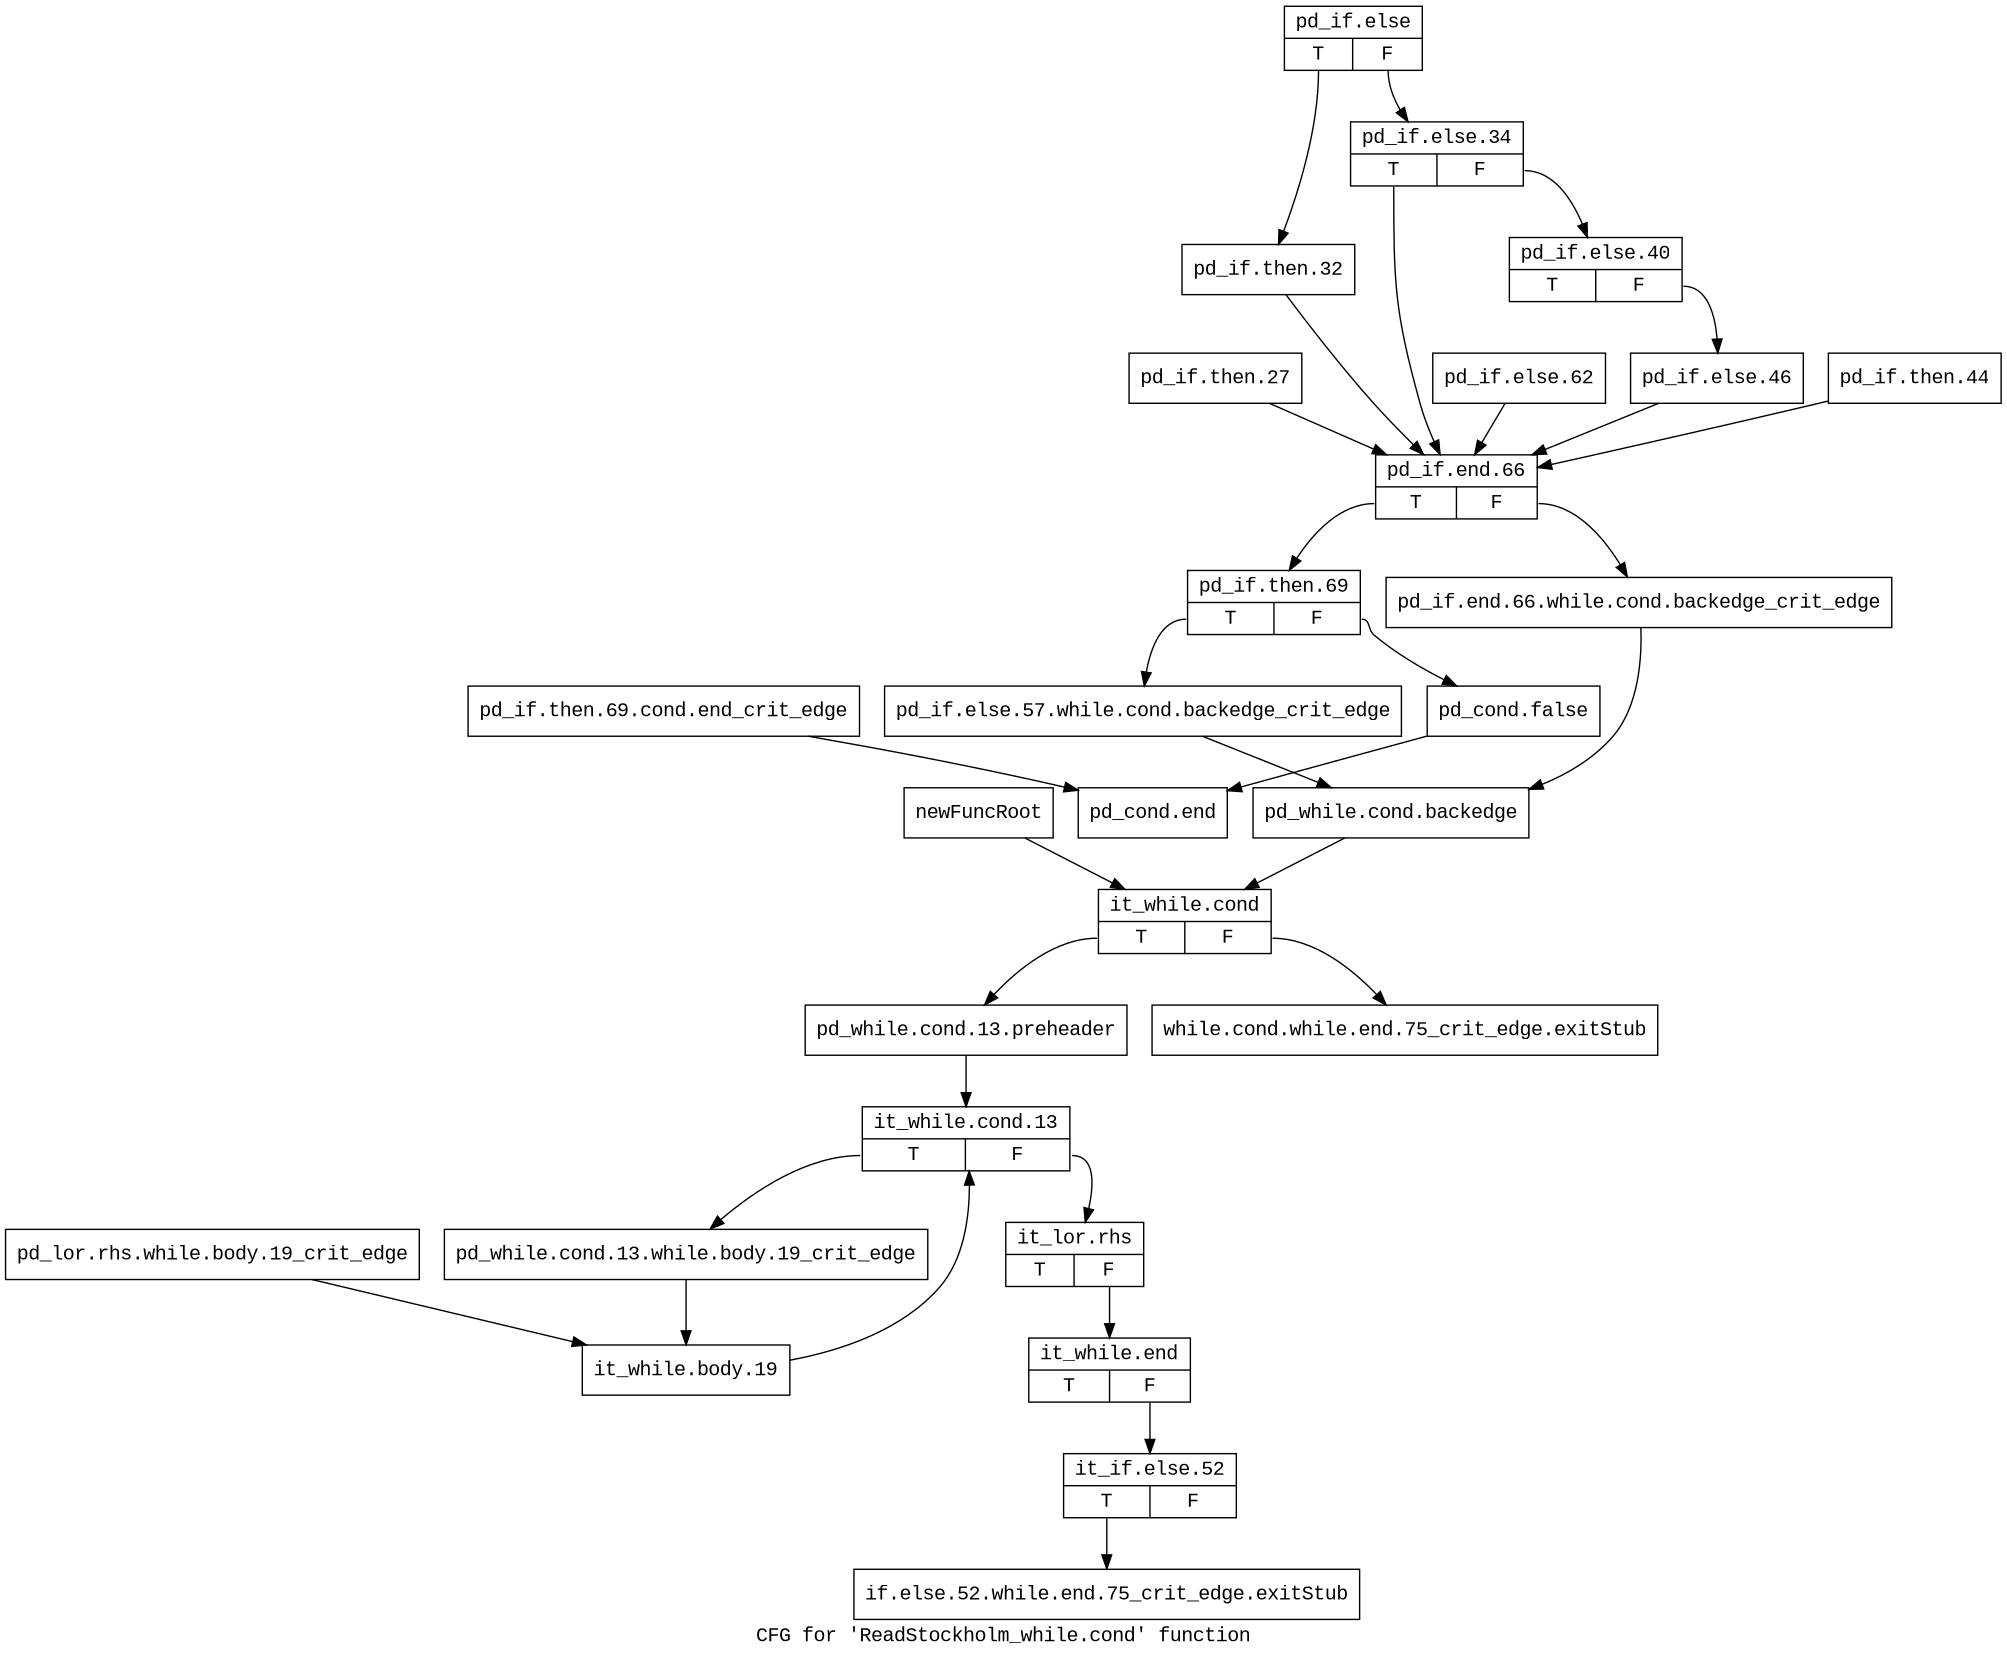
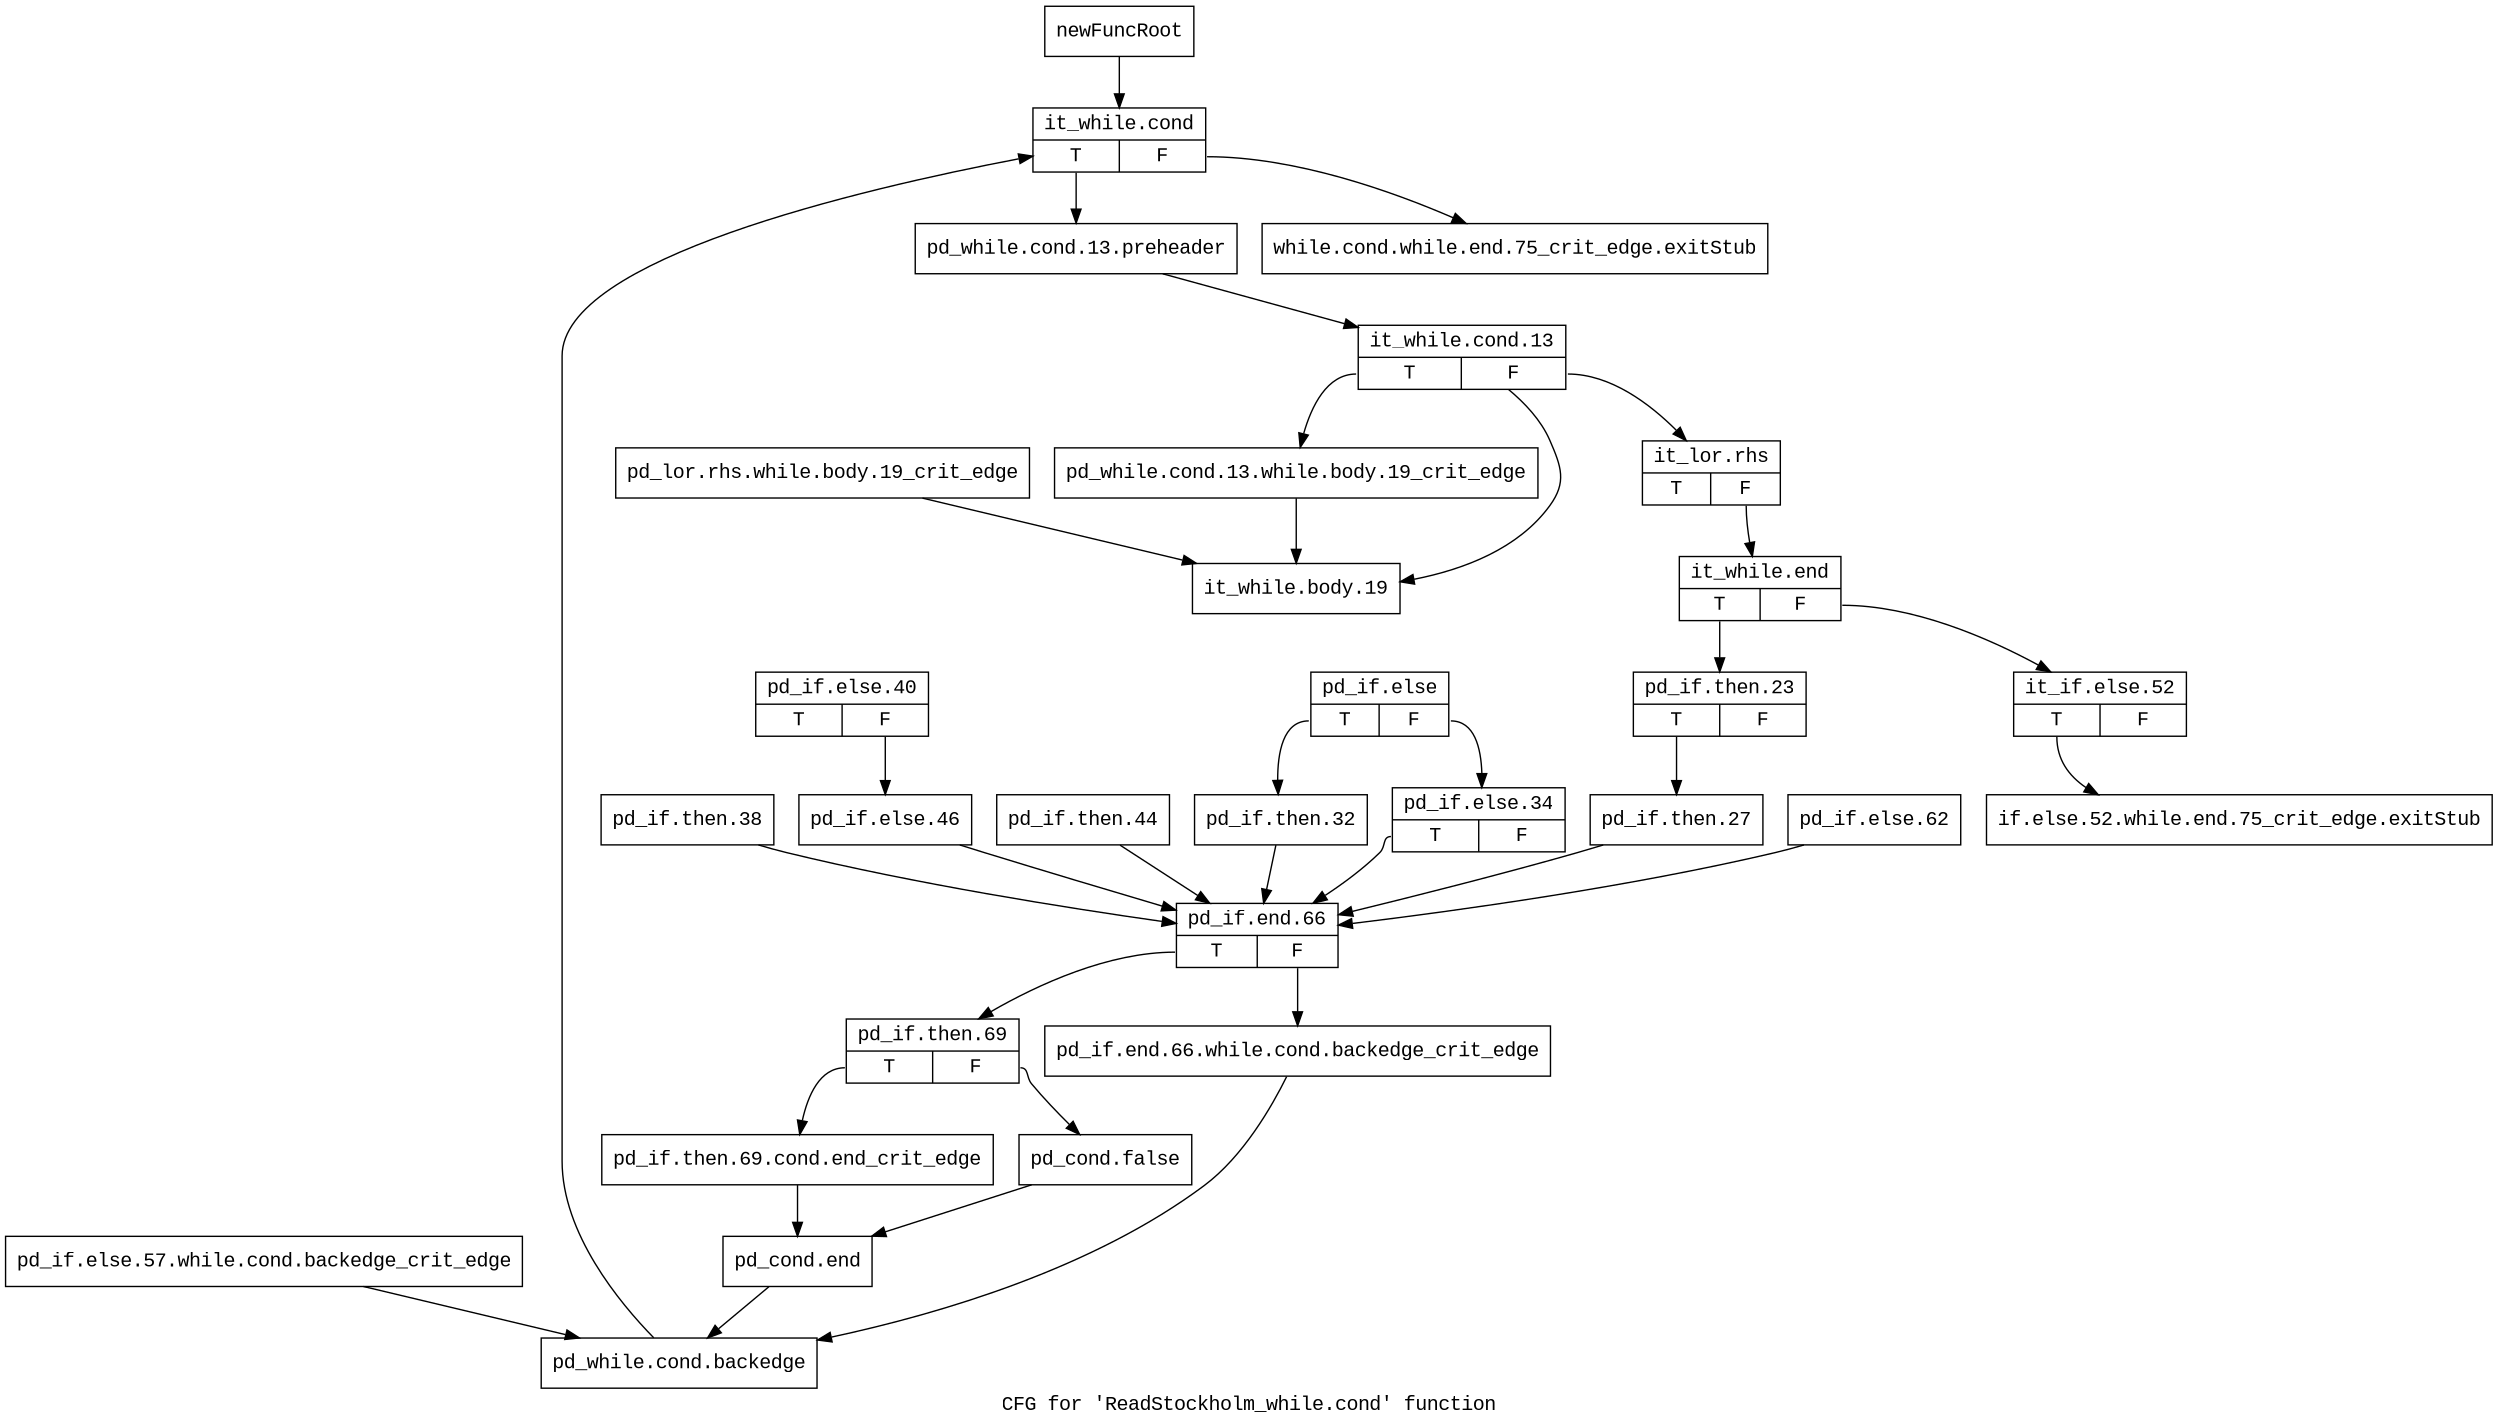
edge "pd_if.else.34" -> "pd_if.else.40": removed
edge "pd_if.then.69" -> "pd_if.else.57.while.cond.backedge_crit_edge": now "pd_if.then.69" -> "pd_if.then.69.cond.end_crit_edge"
node "pd_if.then.23": added
node "pd_if.then.38": added
edge "pd_cond.end" -> "pd_while.cond.backedge": added
edge "it_while.body.19" -> "it_while.cond.13": reversed
